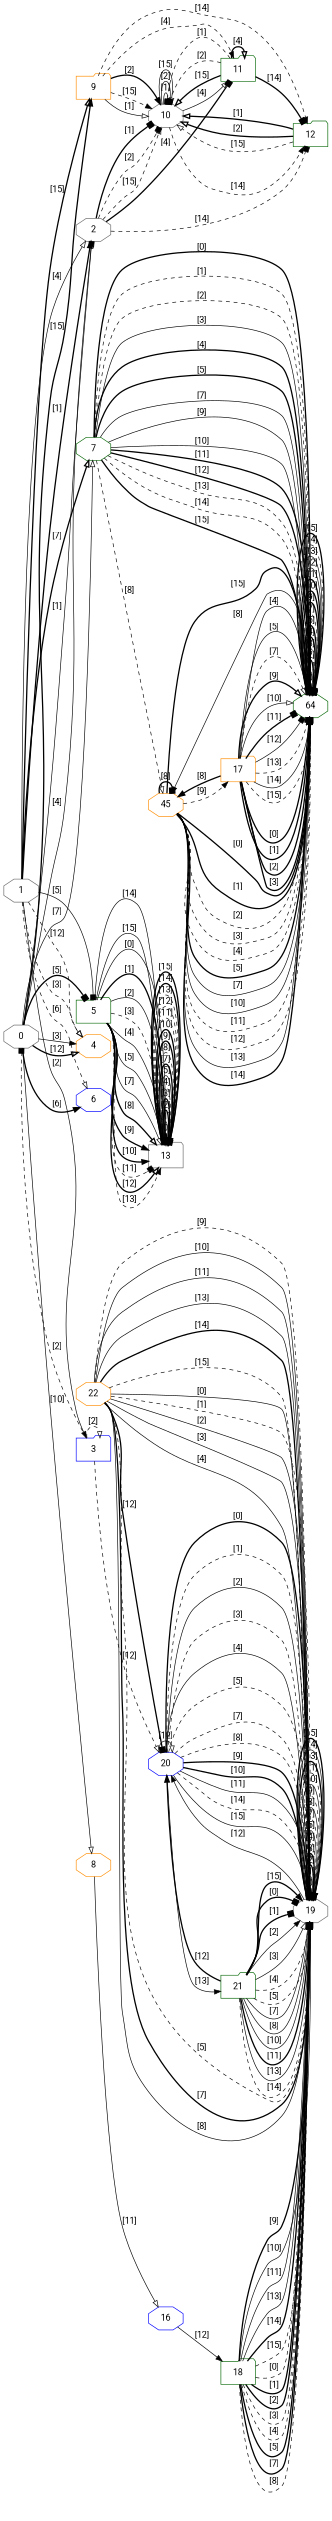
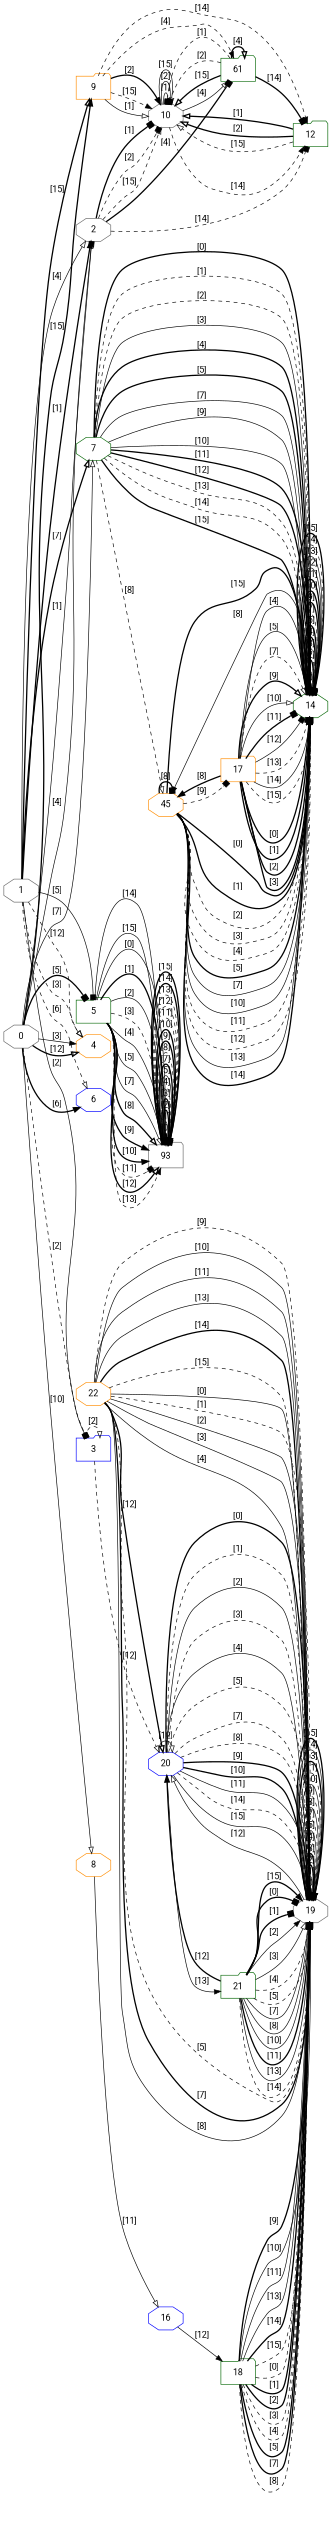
node "11": label "11" -> "61"
node "64": label "64" -> "14"
edge "45" -> "17": arrowhead normal -> box
node "13": label "13" -> "93"
edge "1" -> "3": arrowhead normal -> box
edge "3" -> "0": reversed
edge "22" -> "20": arrowhead box -> onormal
edge "19" -> "20": arrowhead normal -> onormal
